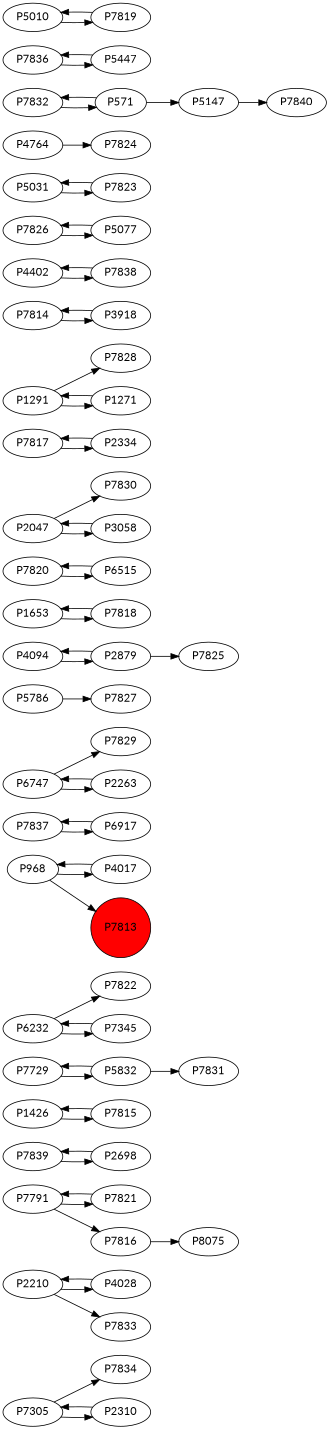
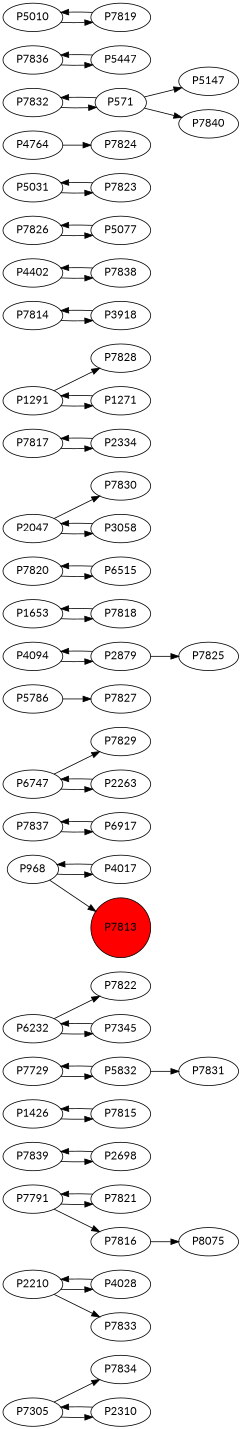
edge "P5147" -> "P7840": now "P571" -> "P7840"
